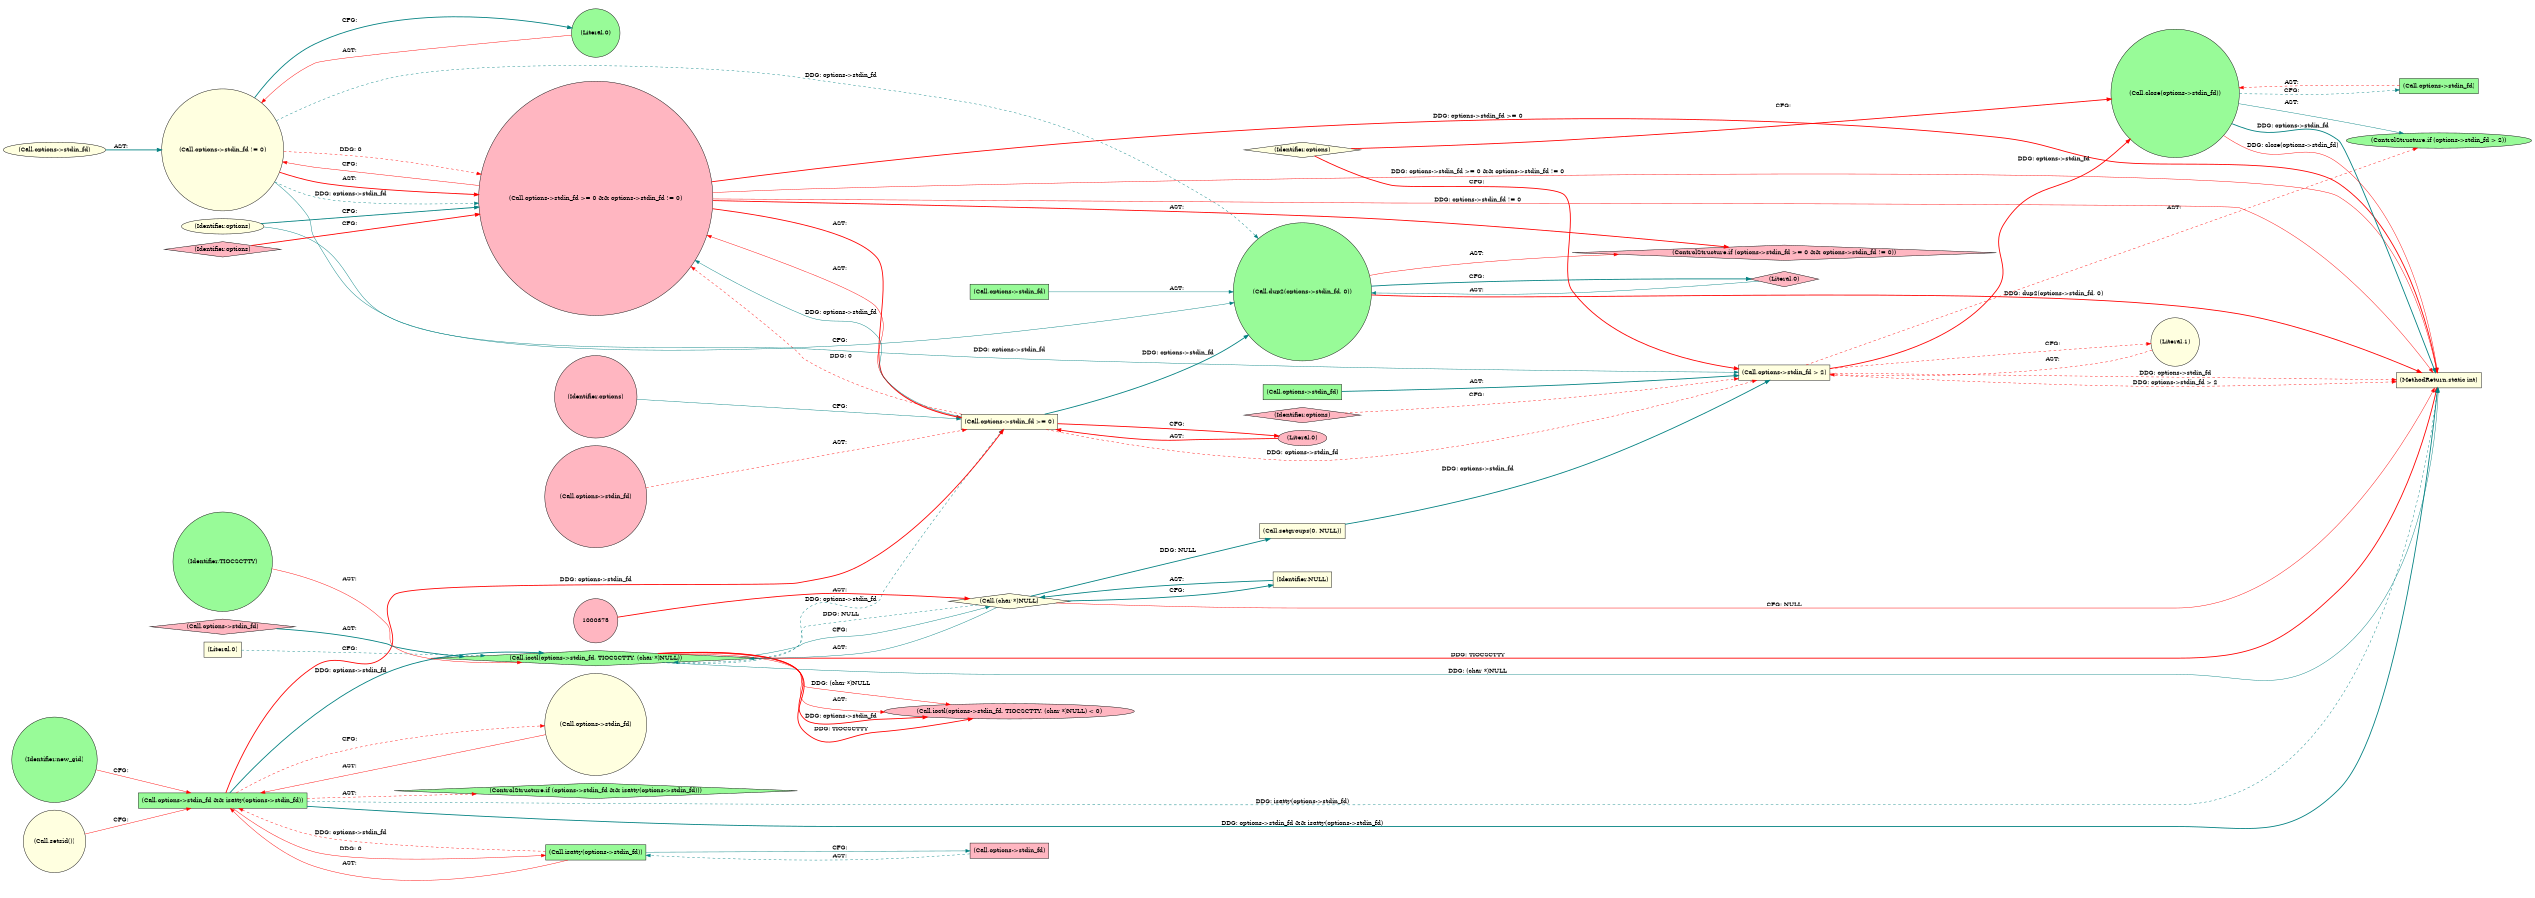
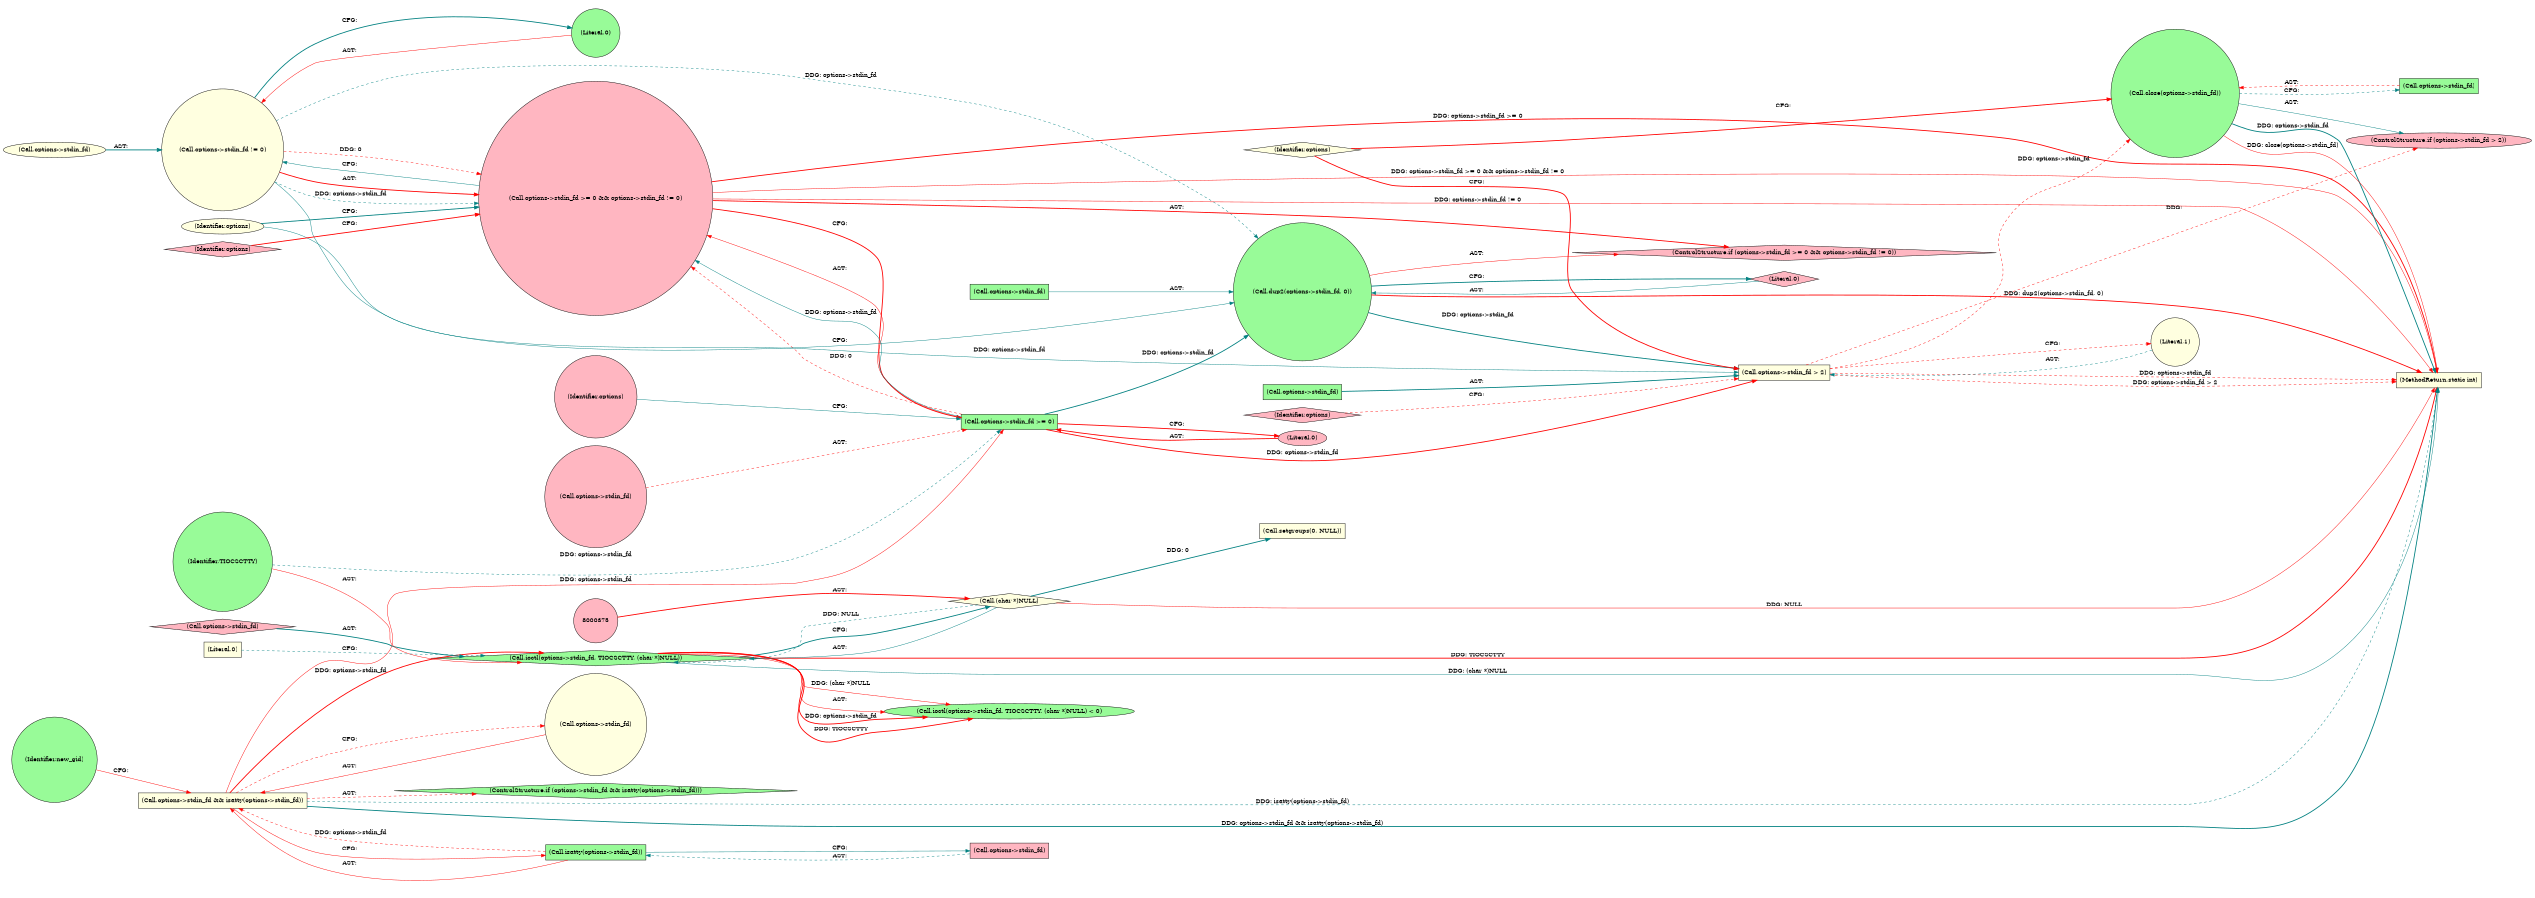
node "(ControlStructure,if (options->stdin_fd > 2))": fillcolor palegreen -> lightpink
edge "(Call,options->stdin_fd >= 0 && options->stdin_fd != 0)" -> "(Call,options->stdin_fd != 0)": color red -> teal
edge "(Call,options->stdin_fd > 2)" -> "(ControlStructure,if (options->stdin_fd > 2))": label "AST: " -> "DDG: "
edge "(Call,options->stdin_fd >= 0 && options->stdin_fd != 0)" -> "(Call,options->stdin_fd >= 0)": label "AST: " -> "CFG: "
edge "(Call,options->stdin_fd > 2)" -> "(Call,close(options->stdin_fd))": style bold -> dashed
edge "(Literal,1)" -> "(Call,options->stdin_fd > 2)": color red -> teal
node "(Call,options->stdin_fd >= 0)": fillcolor lightyellow -> palegreen
edge "(Call,options->stdin_fd >= 0)" -> "(Call,options->stdin_fd > 2)": style dashed -> bold
edge "(Call,setgroups(0, NULL))" -> "(Call,options->stdin_fd > 2)": now "(Call,dup2(options->stdin_fd, 0))" -> "(Call,options->stdin_fd > 2)"
edge "(Call,(char *)NULL)" -> "(Call,setgroups(0, NULL))": label "DDG: NULL" -> "DDG: 0"
node "(Identifier,NULL)": removed
edge "(Call,options->stdin_fd && isatty(options->stdin_fd))" -> "(Call,options->stdin_fd >= 0)": style bold -> solid
edge "(Call,(char *)NULL)" -> "(MethodReturn,static int)": label "CFG: NULL" -> "DDG: NULL"
edge "(Call,ioctl(options->stdin_fd, TIOCSCTTY, (char *)NULL))" -> "(Call,options->stdin_fd >= 0)": now "(Identifier,TIOCSCTTY)" -> "(Call,options->stdin_fd >= 0)"
node "1000375": label "1000375" -> "8000375"
edge "(Call,ioctl(options->stdin_fd, TIOCSCTTY, (char *)NULL))" -> "(Call,(char *)NULL)": style solid -> bold
edge "(Call,options->stdin_fd && isatty(options->stdin_fd))" -> "(Call,ioctl(options->stdin_fd, TIOCSCTTY, (char *)NULL))": color teal -> red
node "(Call,ioctl(options->stdin_fd, TIOCSCTTY, (char *)NULL) < 0)": fillcolor lightpink -> palegreen
node "(Call,options->stdin_fd && isatty(options->stdin_fd))": fillcolor palegreen -> lightyellow
node "(Call,setsid())": removed
edge "(Call,options->stdin_fd && isatty(options->stdin_fd))" -> "(Call,isatty(options->stdin_fd))": label "DDG: 0" -> "CFG: "
